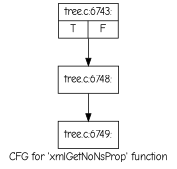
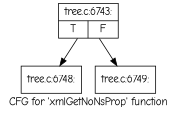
edge "tree.c:6748:" -> "tree.c:6749:": now "tree.c:6743:" -> "tree.c:6749:"
